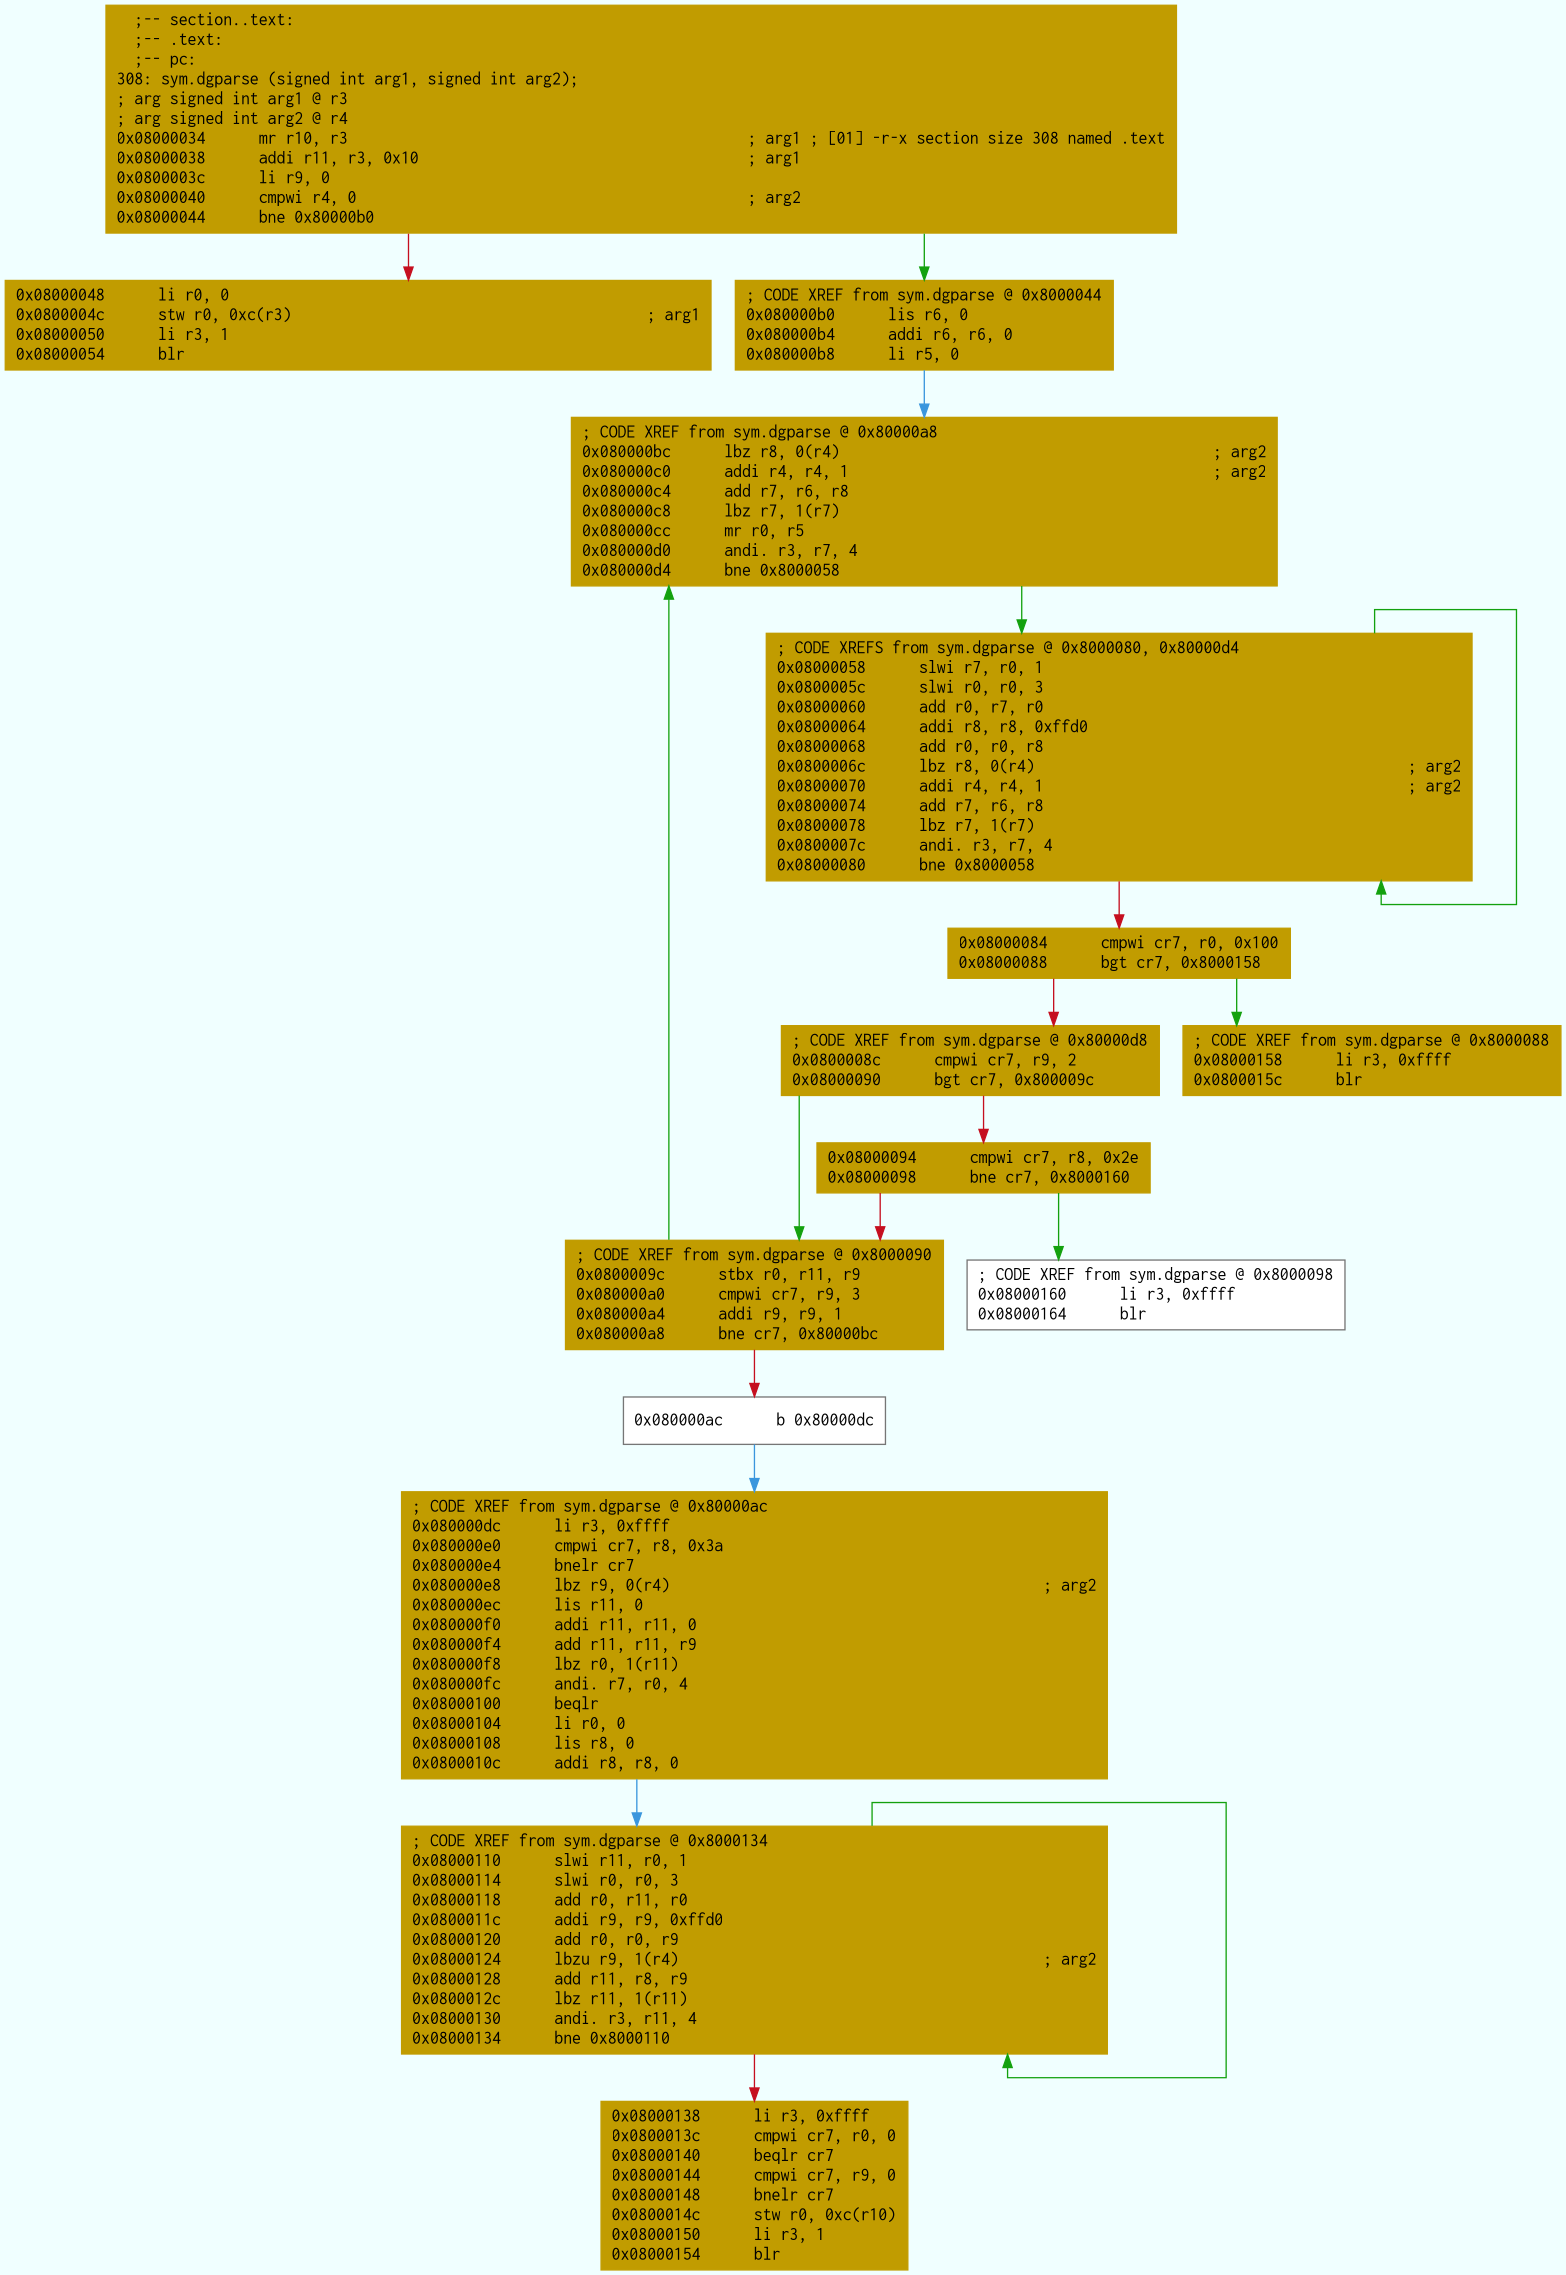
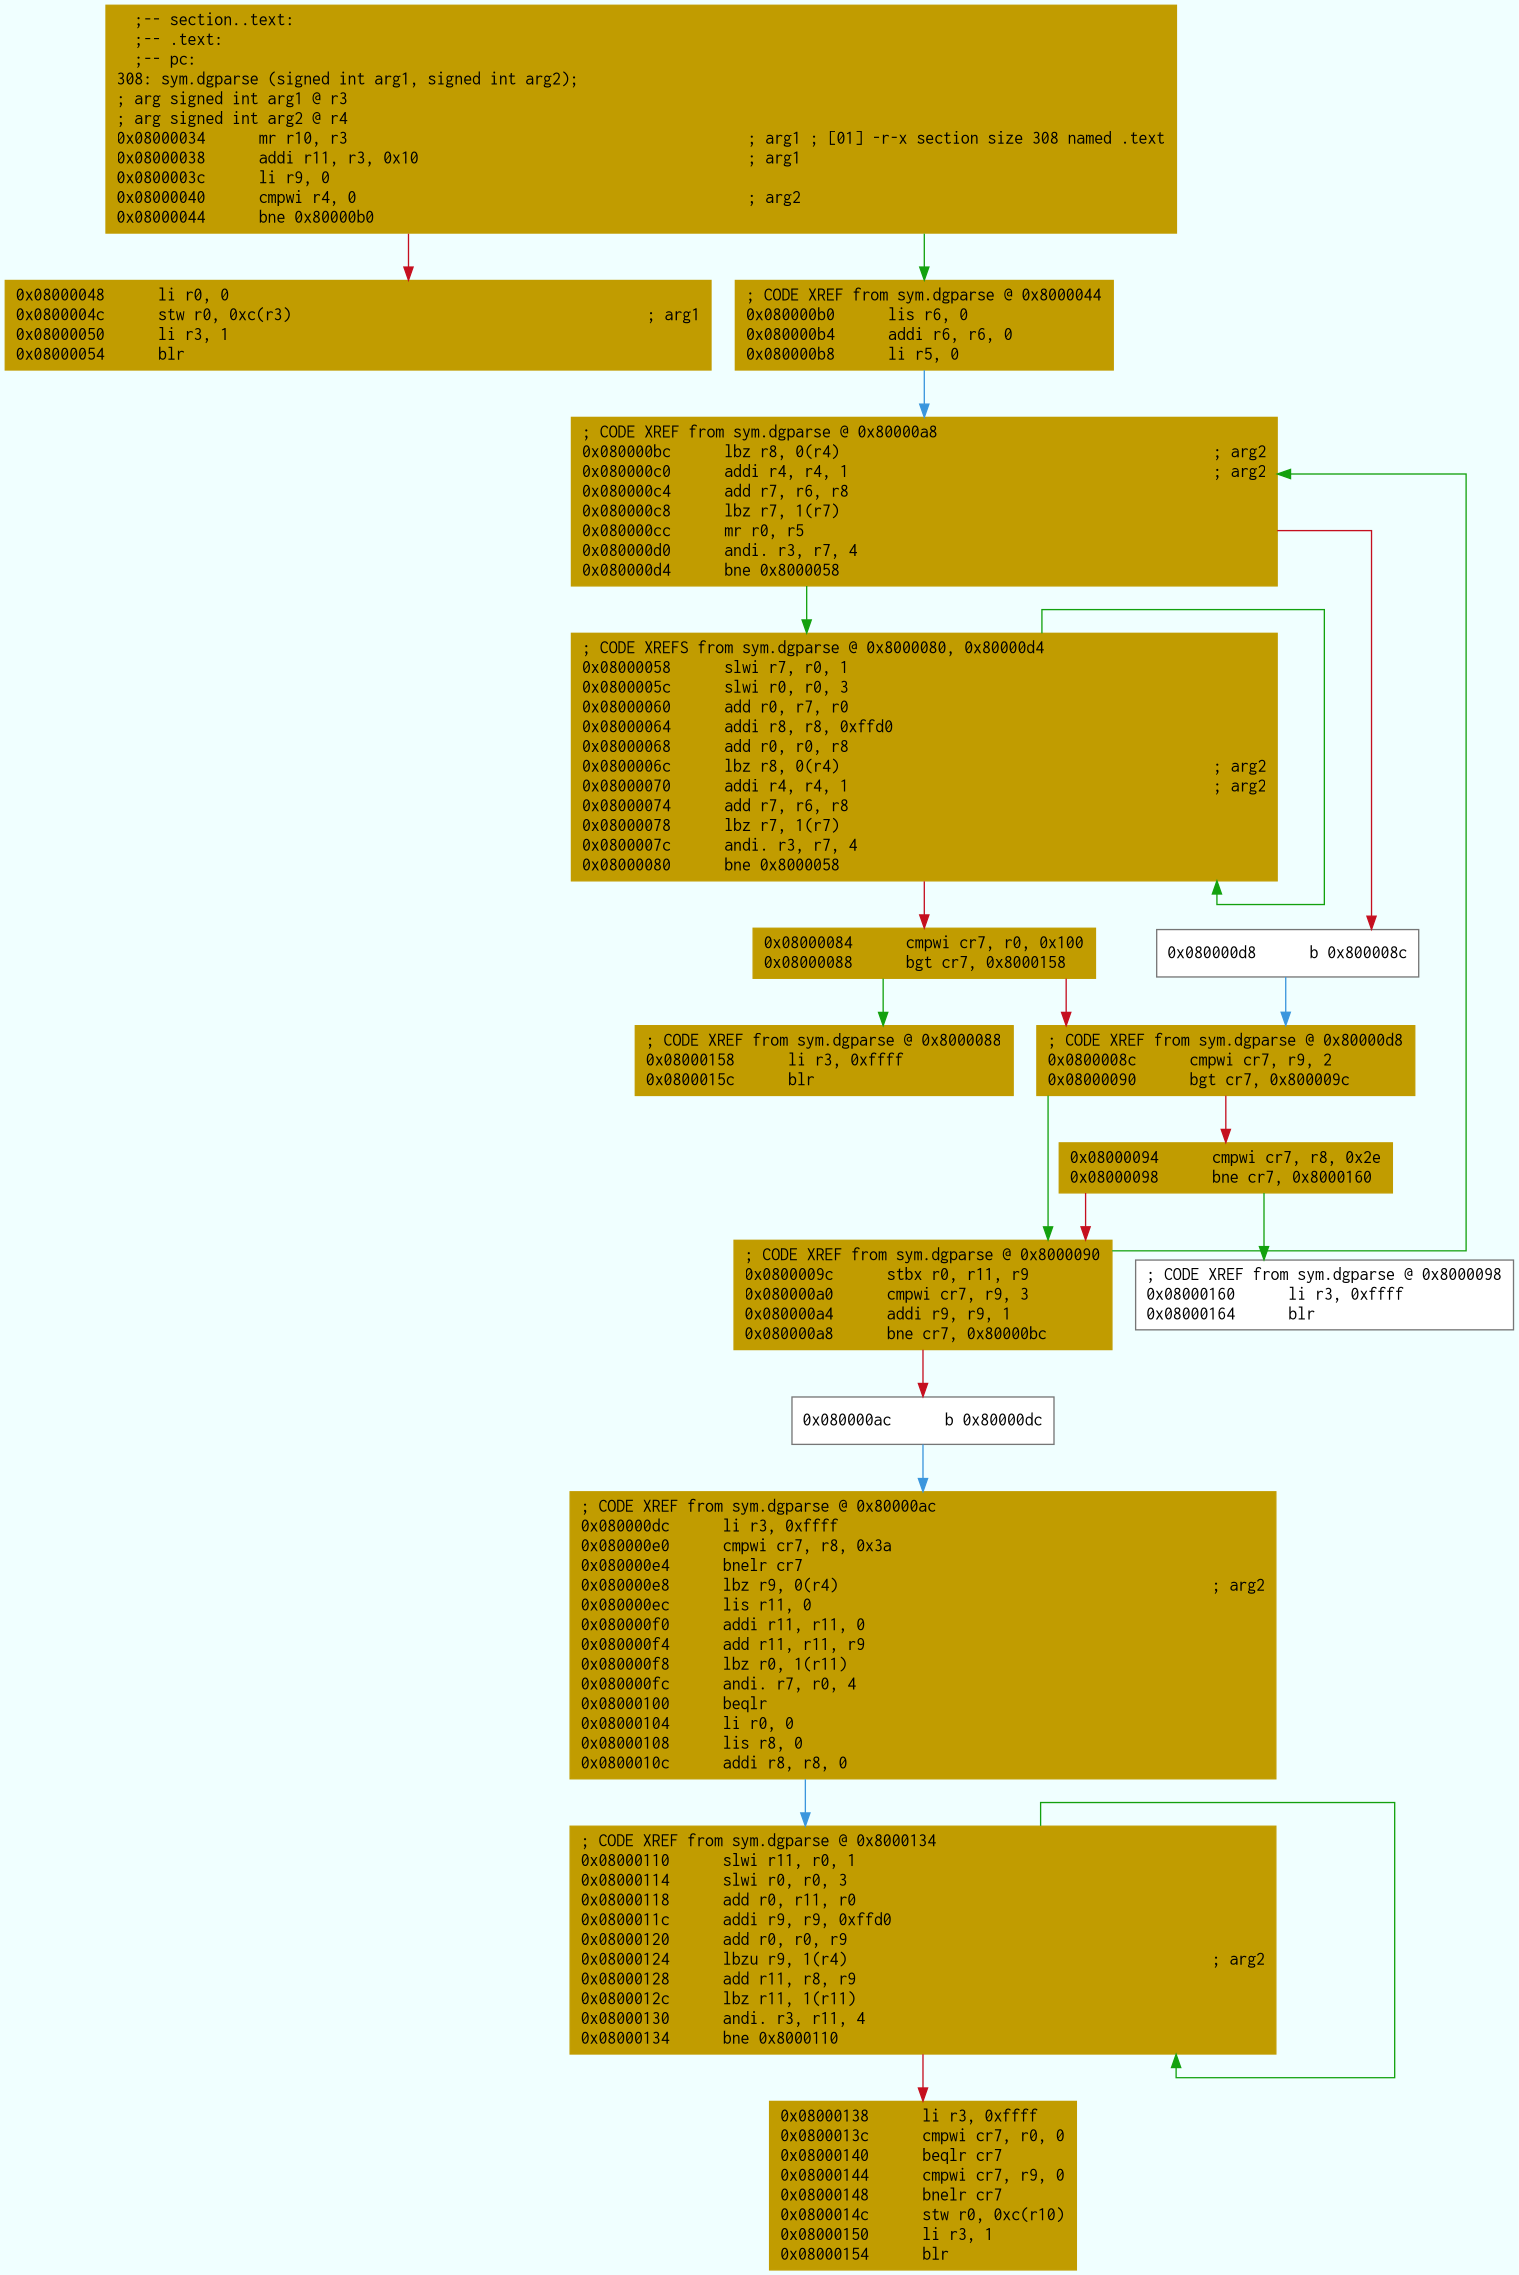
node "0x080000d8      b 0x800008c": added
